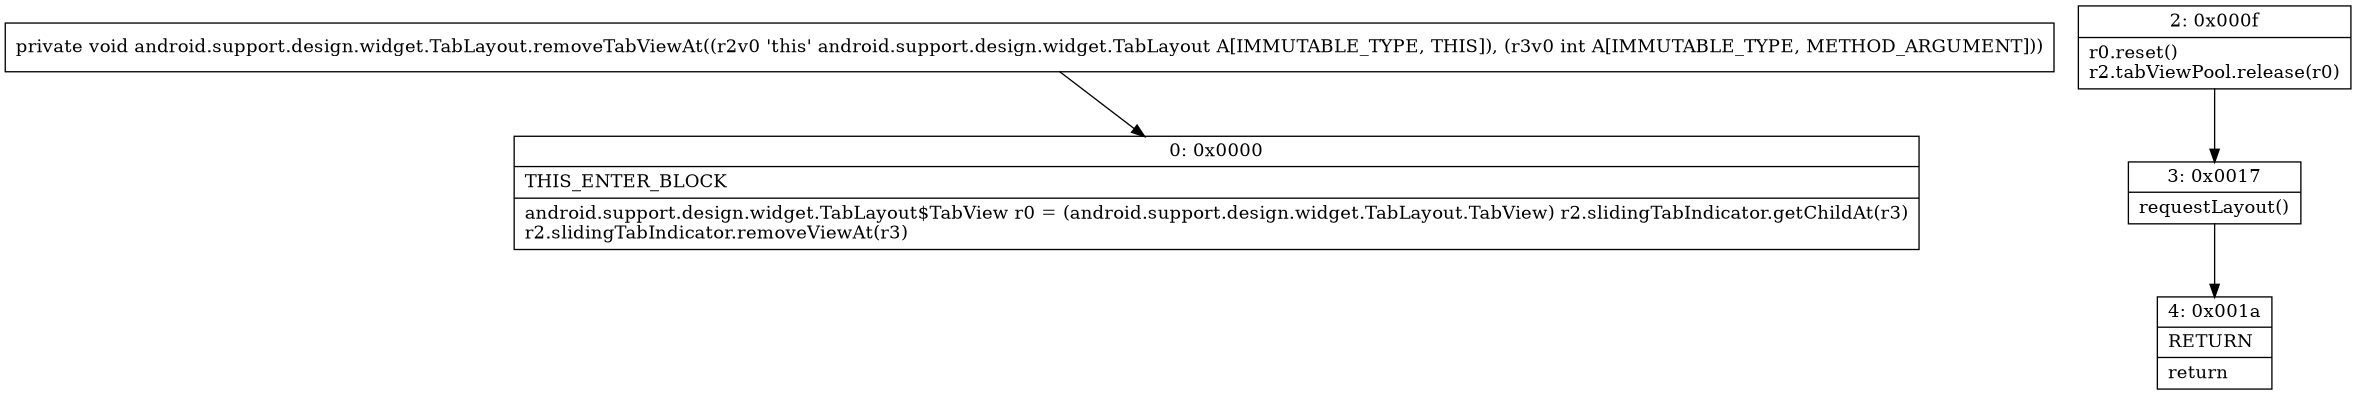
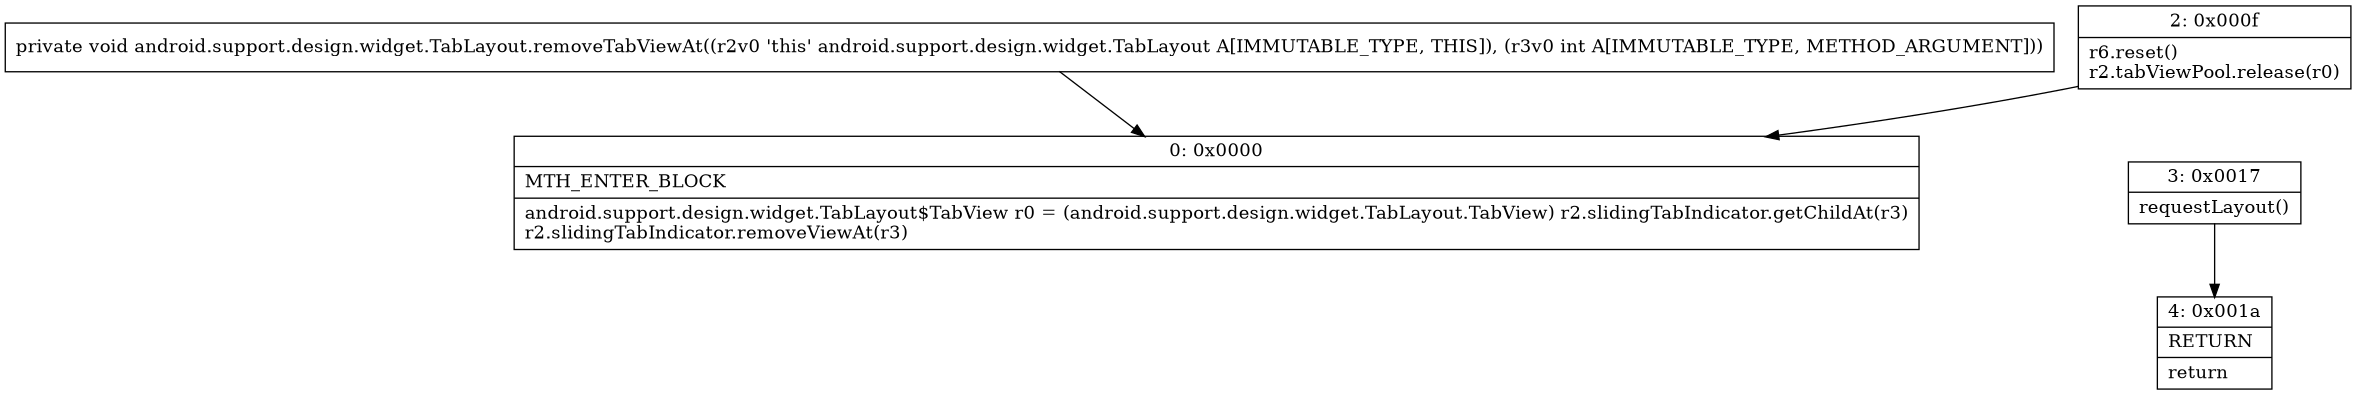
node "2: 0x000f": text "r0.reset()" -> "r6.reset()"
edge "2: 0x000f" -> "3: 0x0017": now "2: 0x000f" -> "0: 0x0000"
node "0: 0x0000": text "THIS_ENTER_BLOCK" -> "MTH_ENTER_BLOCK"
